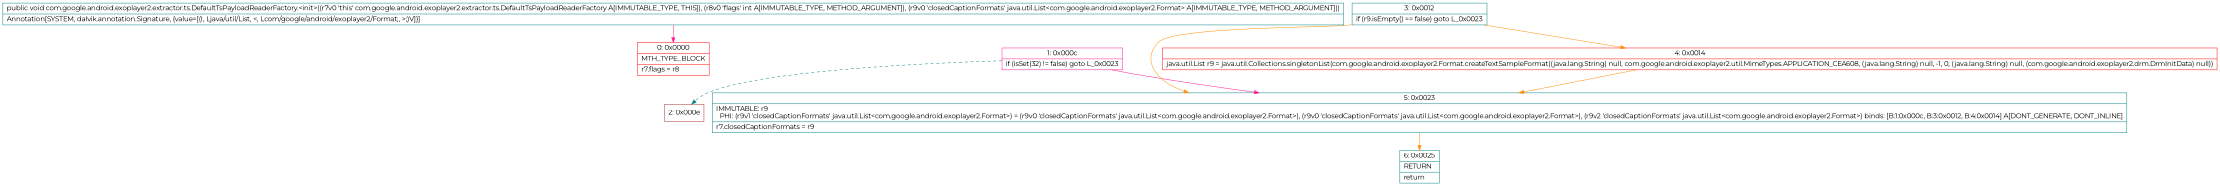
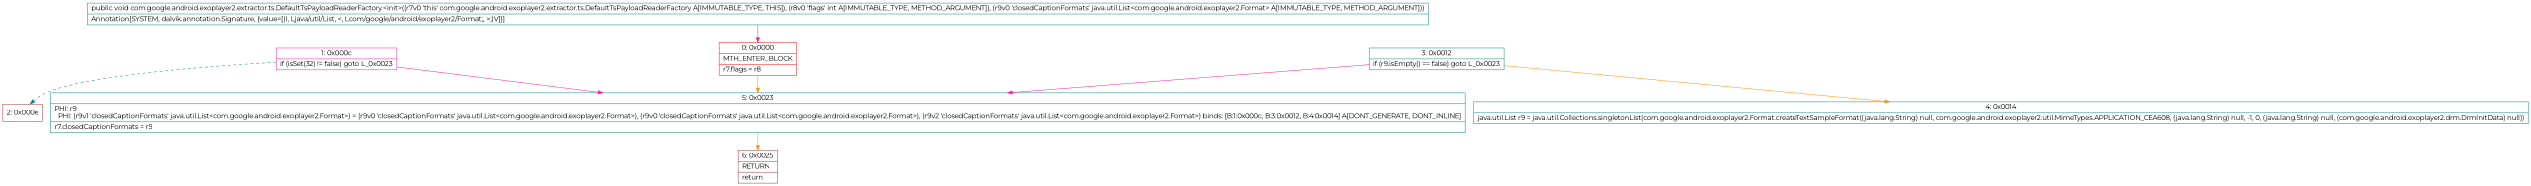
edge "3: 0x0012" -> "5: 0x0023": color darkorange -> deeppink
node "0: 0x0000": text "MTH_TYPE_BLOCK" -> "MTH_ENTER_BLOCK"
node "4: 0x0014": color red -> teal
edge "4: 0x0014" -> "5: 0x0023": now "0: 0x0000" -> "5: 0x0023"
node "5: 0x0023": text "IMMUTABLE: r9" -> "PHI: r9"
node "6: 0x0025": color teal -> brown
